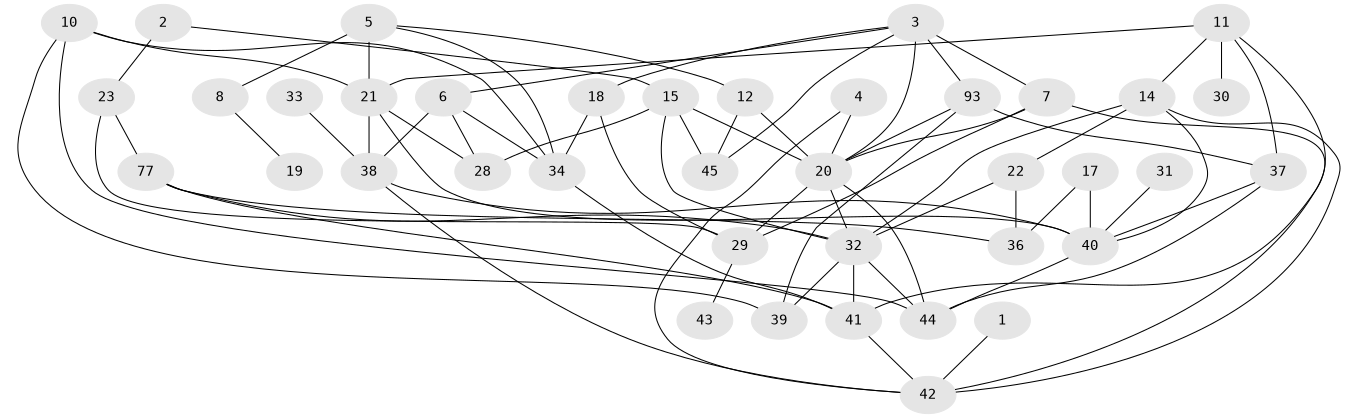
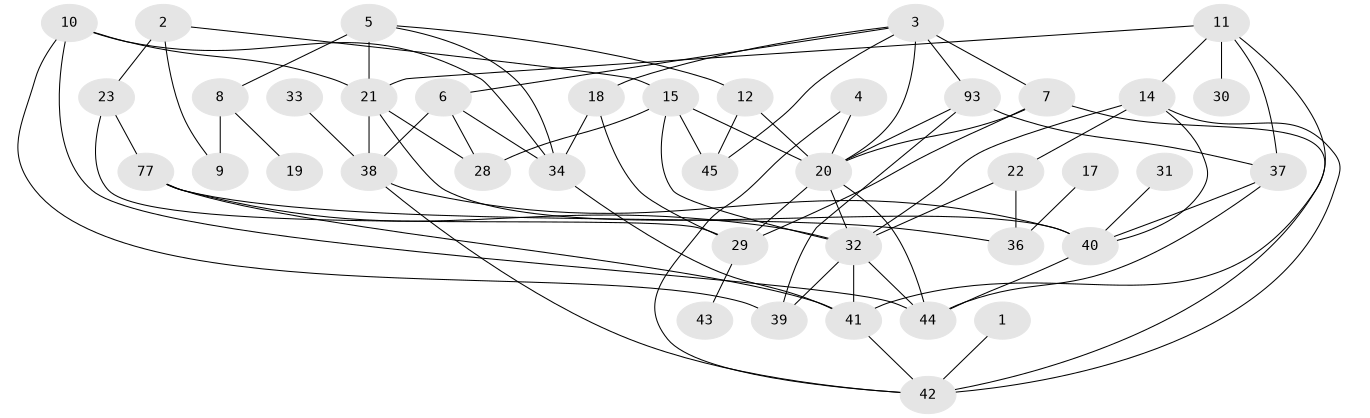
node "9": added
edge "17" -- "40": removed
